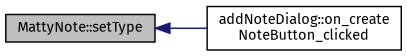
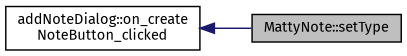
edge "addNoteDialog::on_create NoteButton_clicked" -> "MattyNote::setType": reversed
